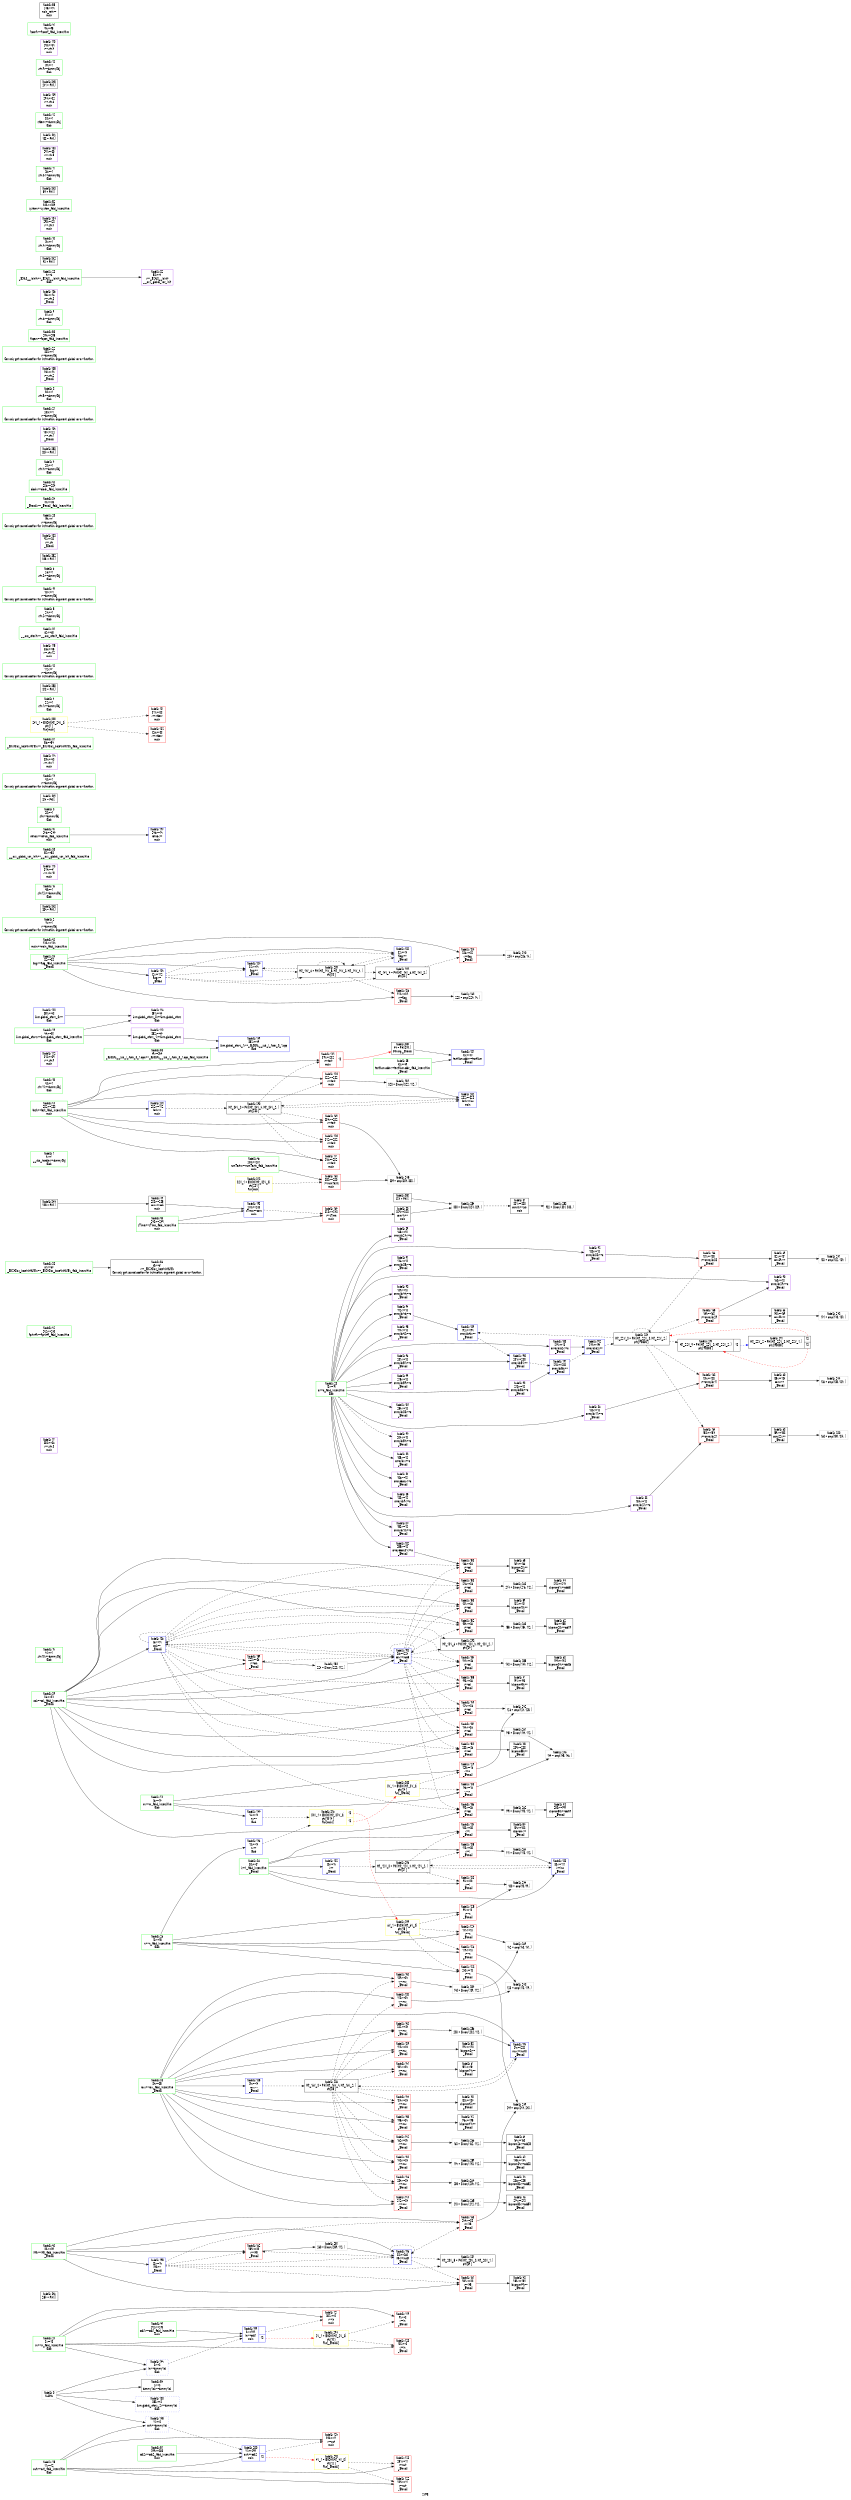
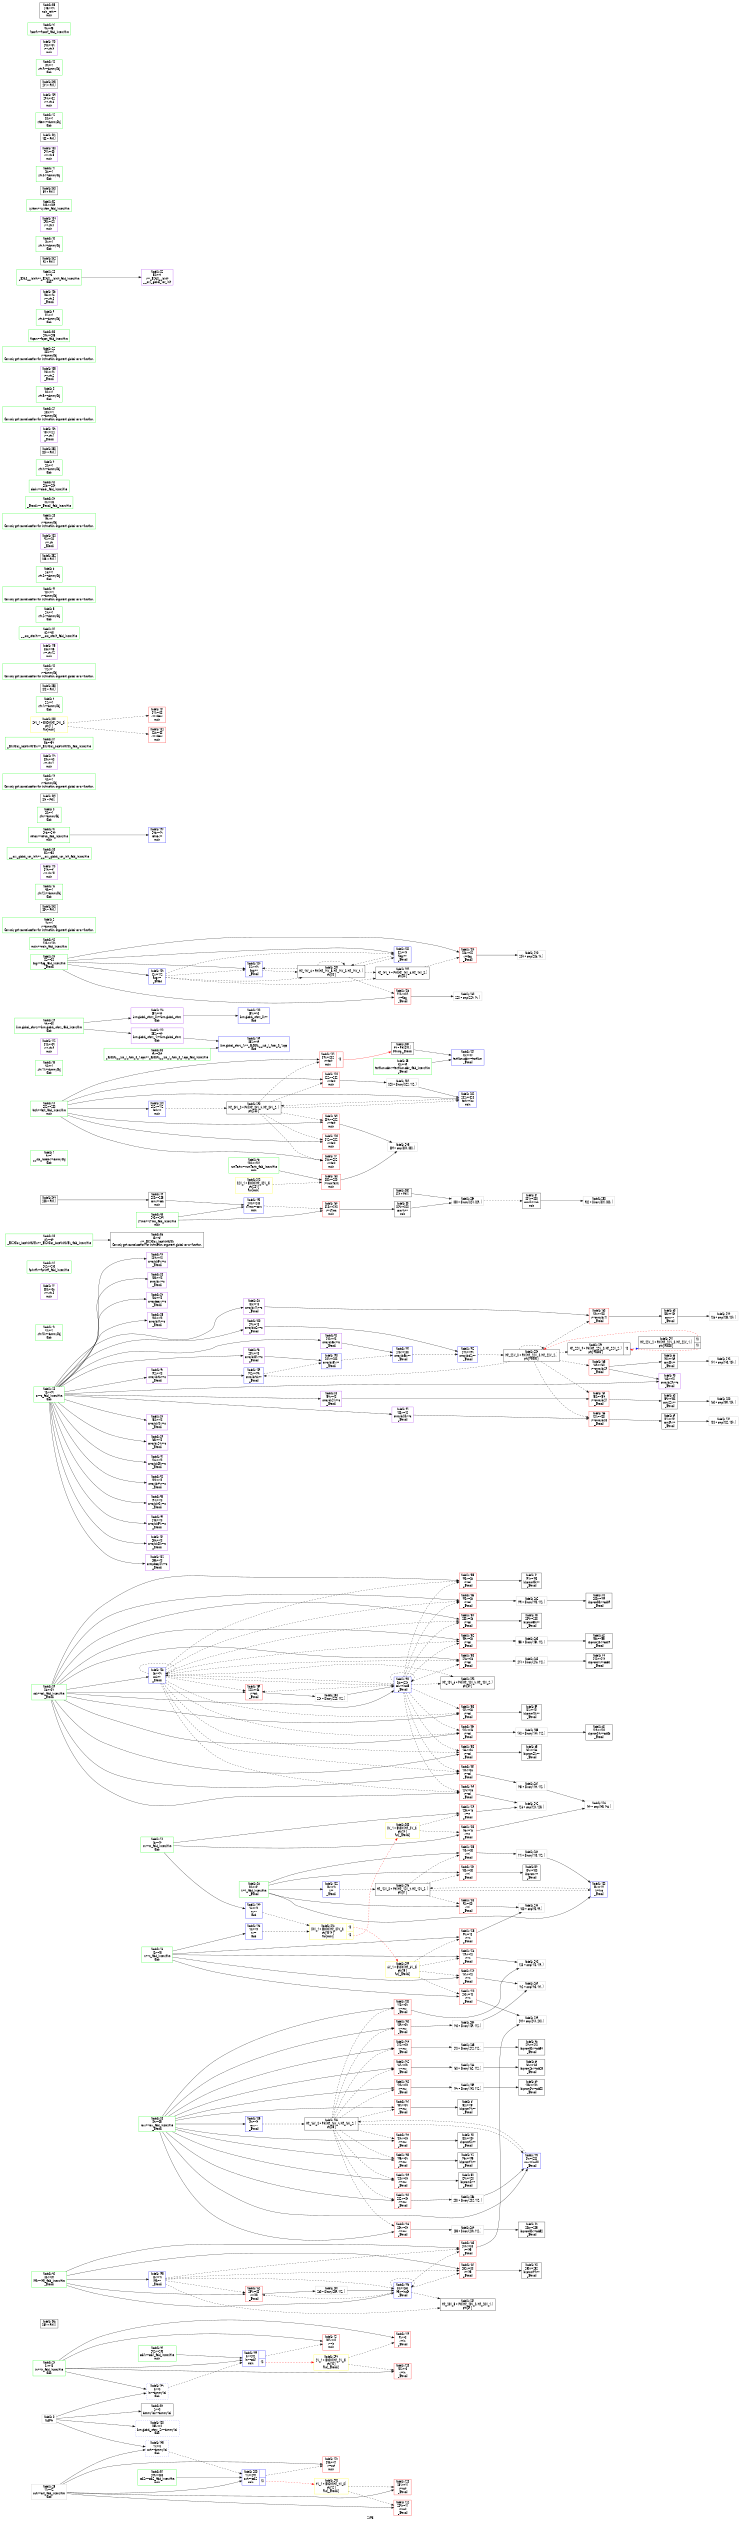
edge "NodeID: 178" -> "NodeID: 116": reversed
edge "NodeID: 28" -> "NodeID: 97": style dashed -> solid
edge "NodeID: 102" -> "NodeID: 153": now "NodeID: 39" -> "NodeID: 153"
node "NodeID: 25": color green -> grey
